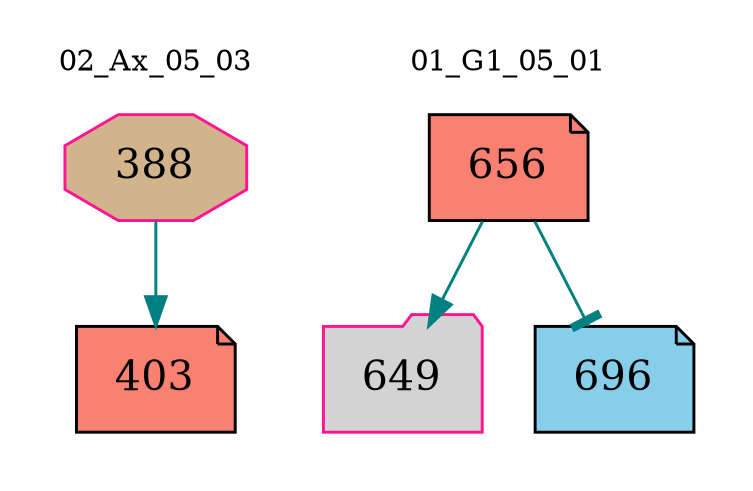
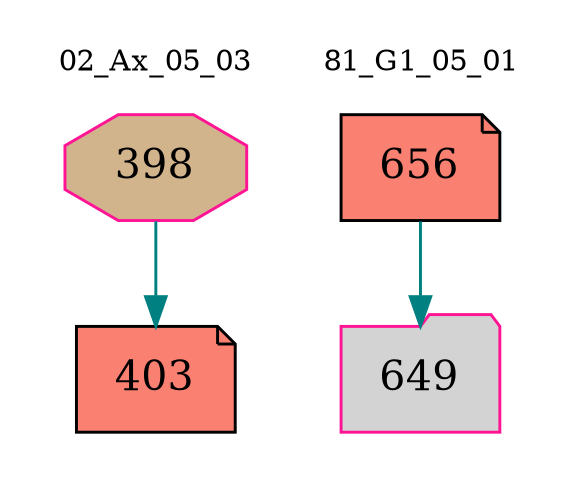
cluster "01_G1_05_01": label "01_G1_05_01" -> "81_G1_05_01"
node "388": label "388" -> "398"
node "696": removed
